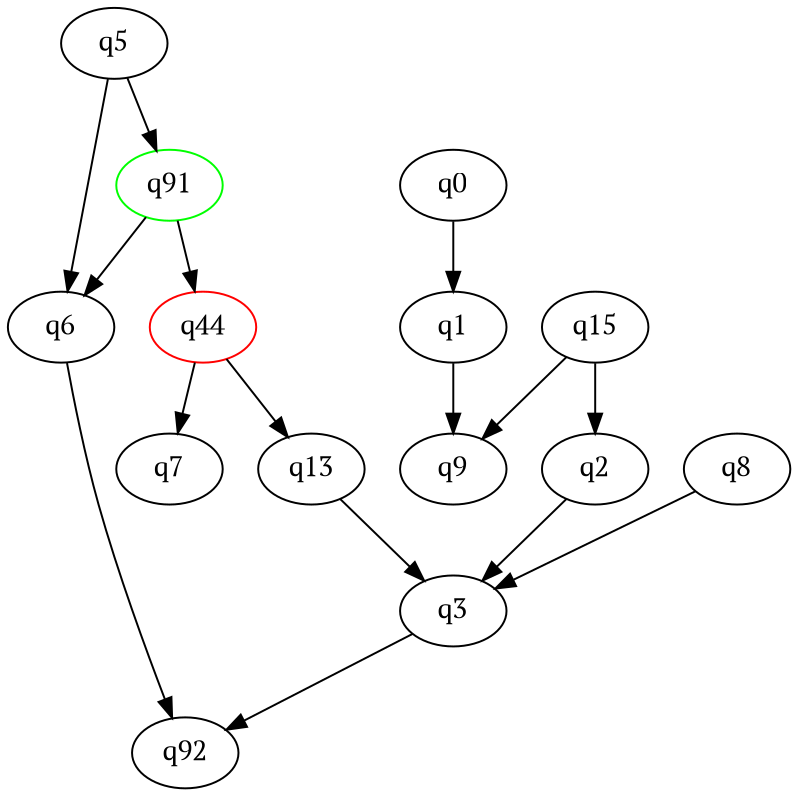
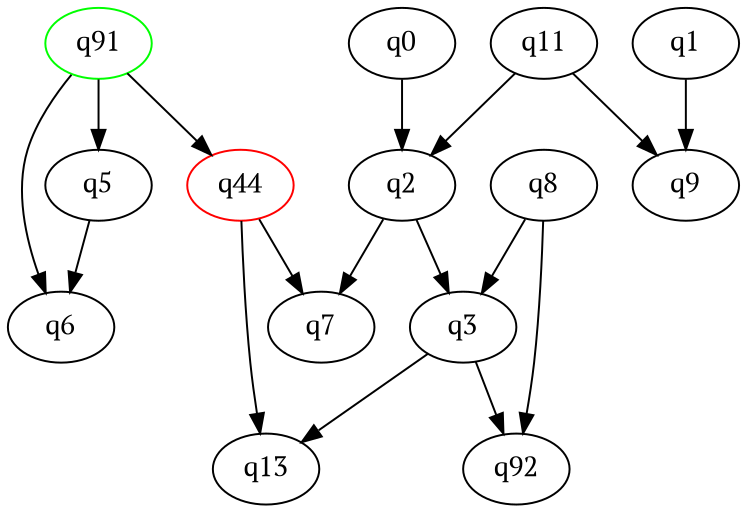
edge "q5" -> "q91": reversed
edge "q0" -> "q1": now "q0" -> "q2"
edge "q2" -> "q7": added
node "q15": label "q15" -> "q11"
edge "q13" -> "q3": reversed
edge "q6" -> "q92": now "q8" -> "q92"
